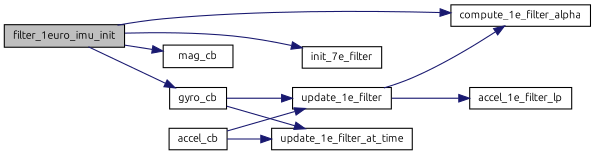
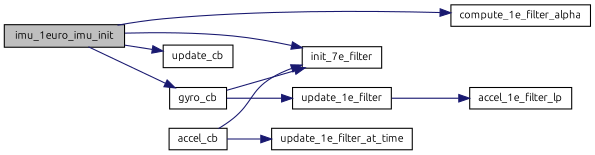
node "filter_1euro_imu_init": label "filter_1euro_imu_init" -> "imu_1euro_imu_init"
node "mag_cb": label "mag_cb" -> "update_cb"
edge "update_1e_filter" -> "compute_1e_filter_alpha": removed
edge "gyro_cb" -> "update_1e_filter_at_time": now "gyro_cb" -> "init_7e_filter"
edge "accel_cb" -> "update_1e_filter": now "accel_cb" -> "init_7e_filter"
